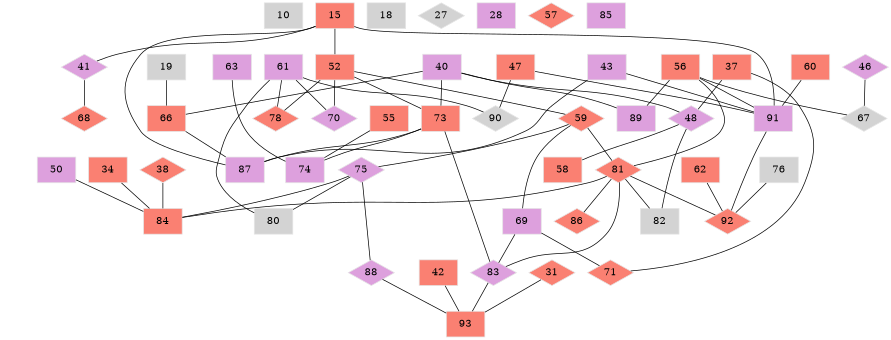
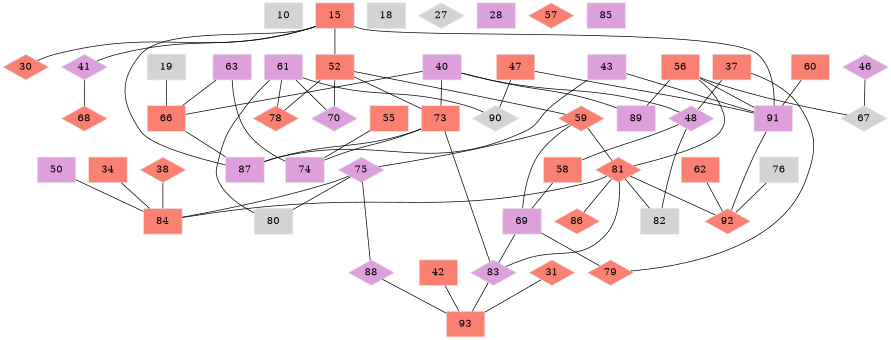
node "30": added
edge "63" -- "66": added
edge "58" -- "69": added
node "71": label "71" -> "79"
